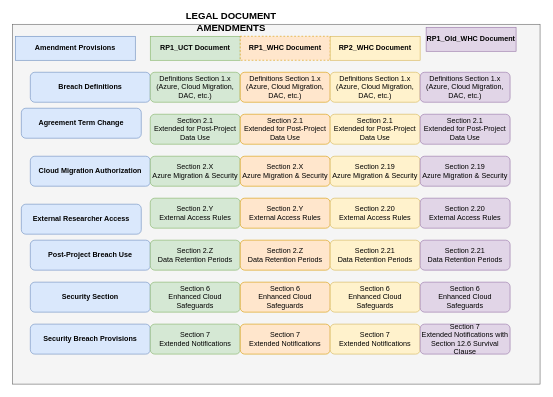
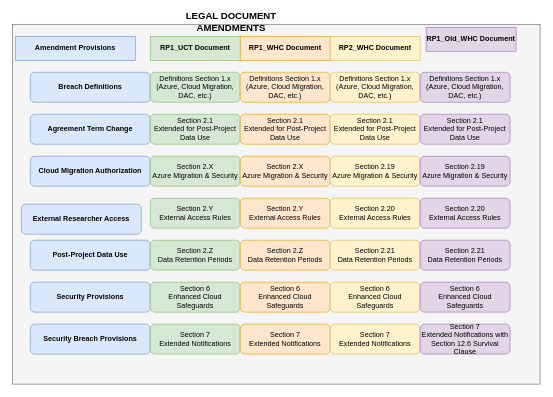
node "RP1_WHC Document": style dashed -> solid
node "Agreement Term Change": moved (81, 123) -> (90, 129)
node "Post-Project Breach Use": label "Post-Project Breach Use" -> "Post-Project Data Use"
node "Security Section": label "Security Section" -> "Security Provisions"
